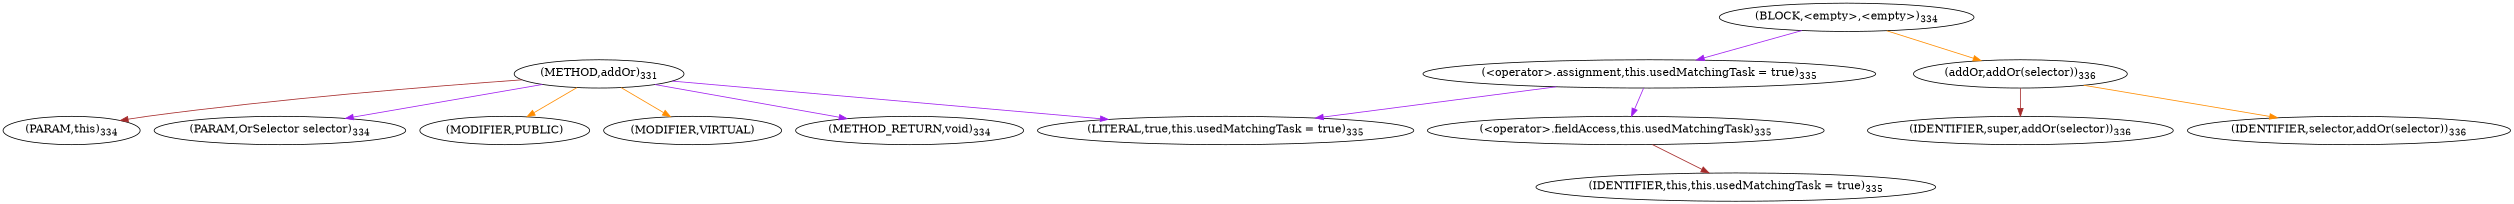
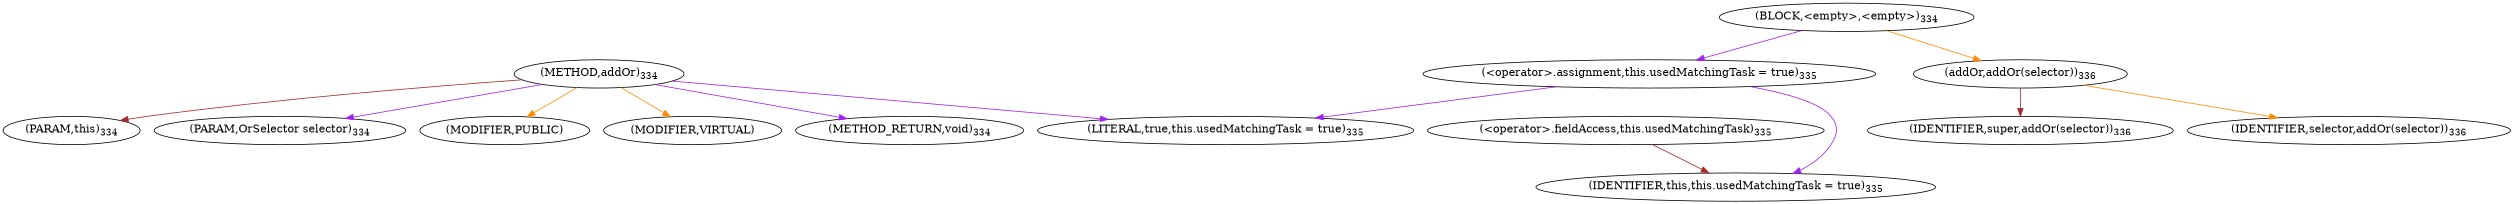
node "(METHOD,addOr)": text "331" -> "334"
edge "(<operator>.assignment,this.usedMatchingTask = true)" -> "(<operator>.fieldAccess,this.usedMatchingTask)": now "(<operator>.assignment,this.usedMatchingTask = true)" -> "(IDENTIFIER,this,this.usedMatchingTask = true)"
